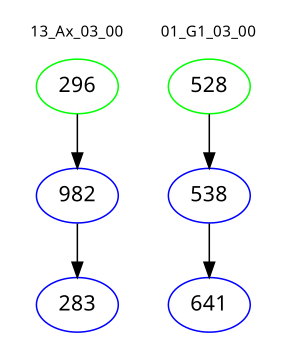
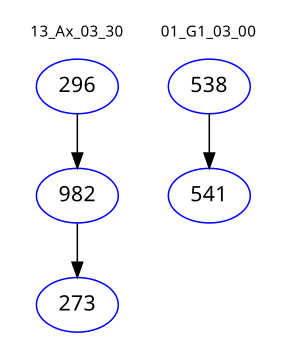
cluster "13_Ax_03_00": label "13_Ax_03_00" -> "13_Ax_03_30"
node "296": color green -> blue
node "528": removed
node "283": label "283" -> "273"
node "641": label "641" -> "541"
